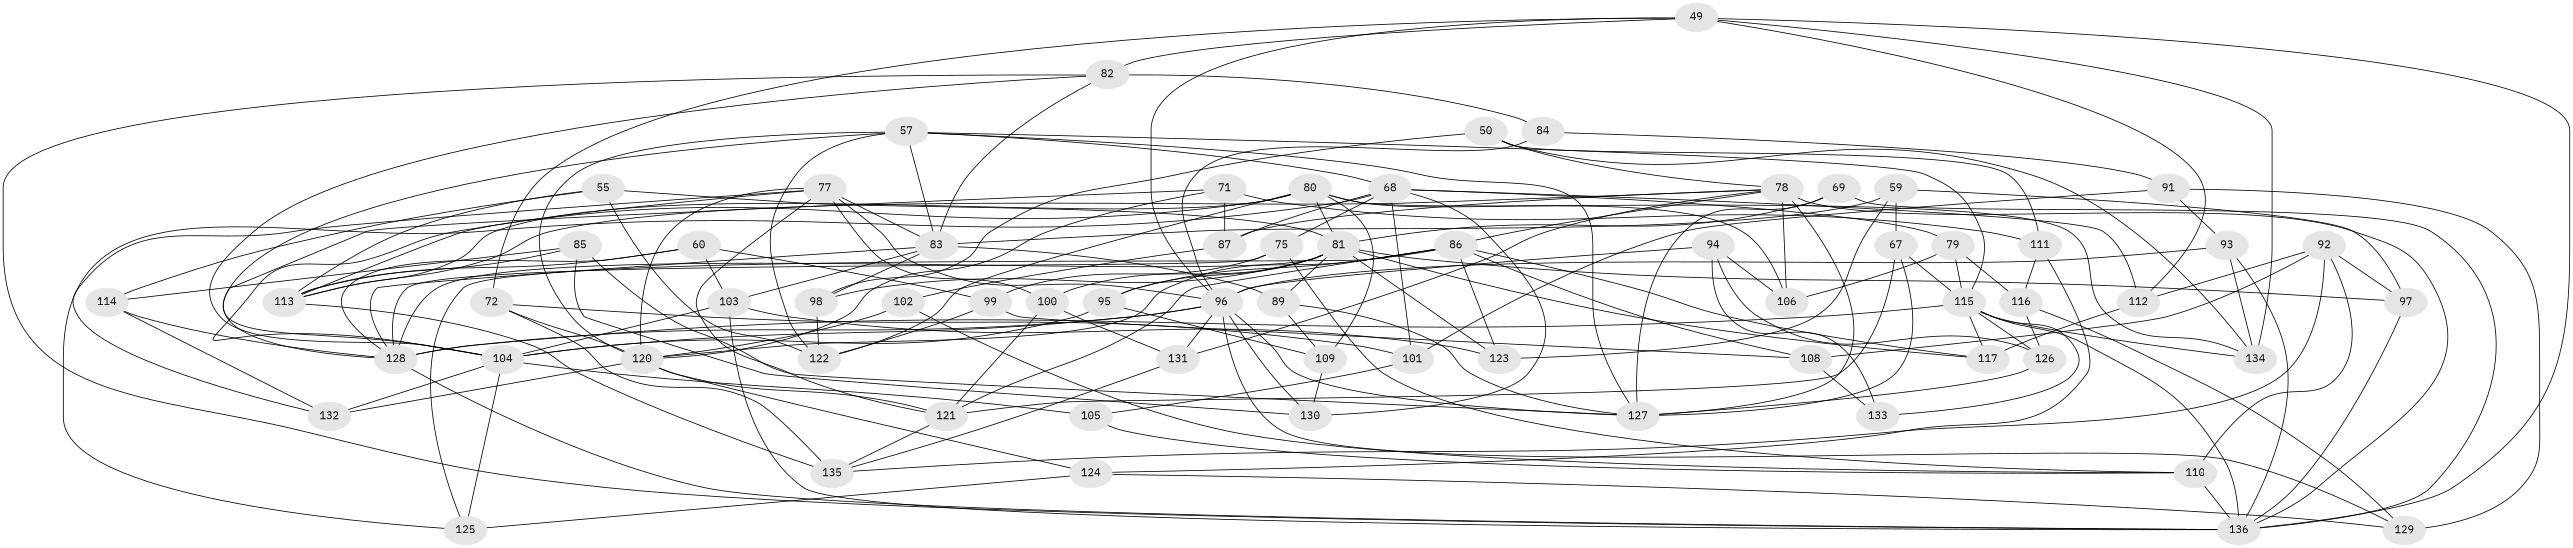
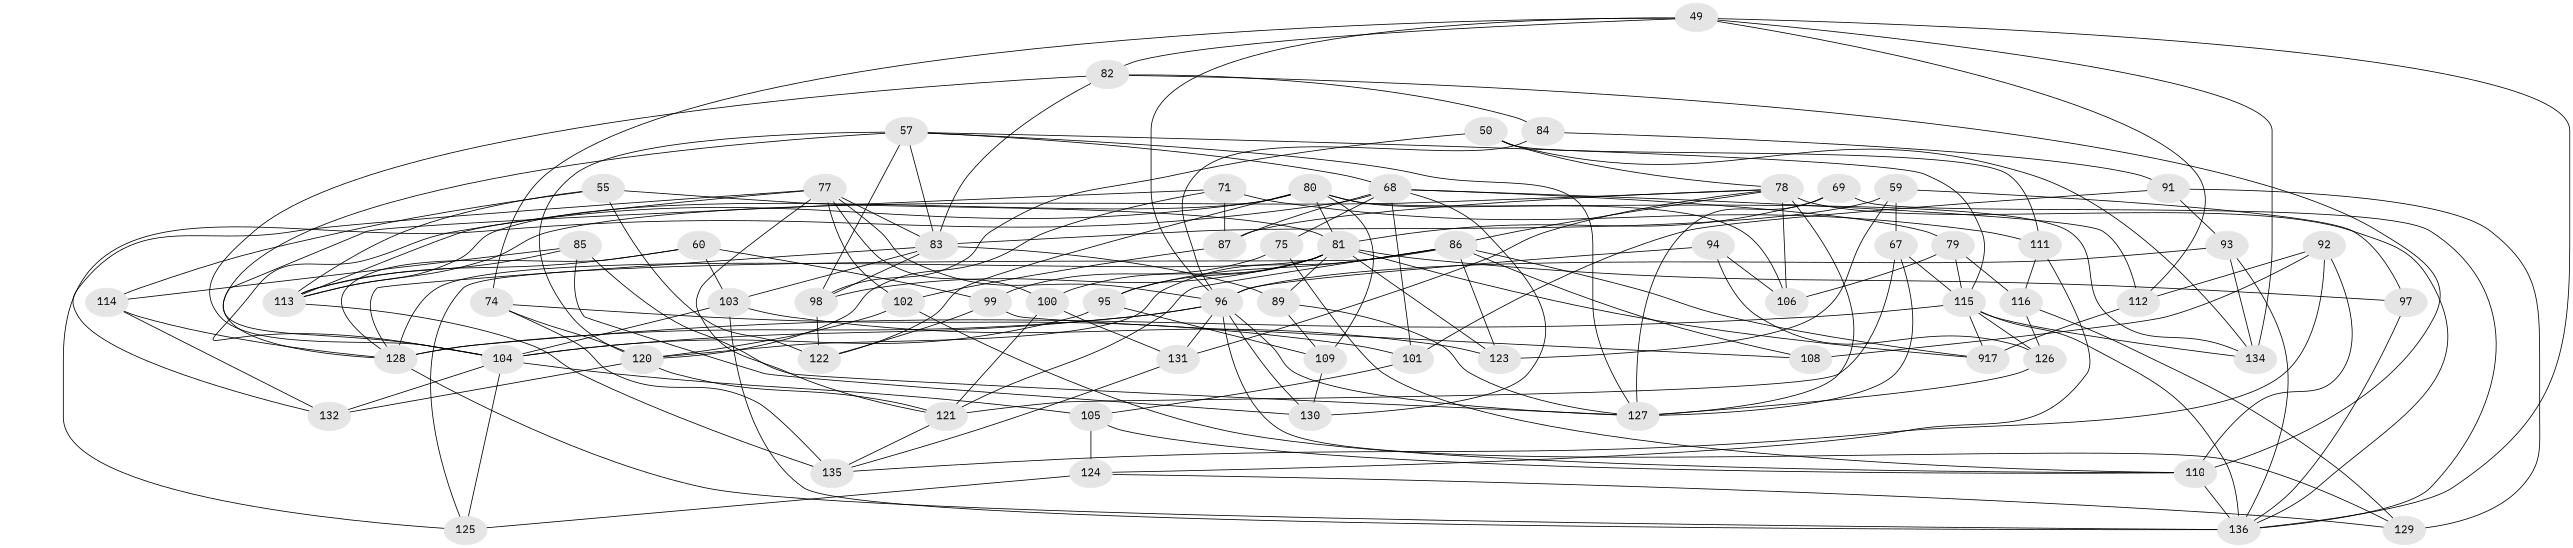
edge "77" -- "120": now "77" -- "102"
edge "57" -- "122": now "57" -- "98"
edge "75" -- "128": removed
edge "92" -- "97": removed
node "72": label "72" -> "74"
node "117": label "117" -> "917"
node "133": removed
edge "120" -- "124": now "105" -- "124"
edge "82" -- "136": now "82" -- "110"
